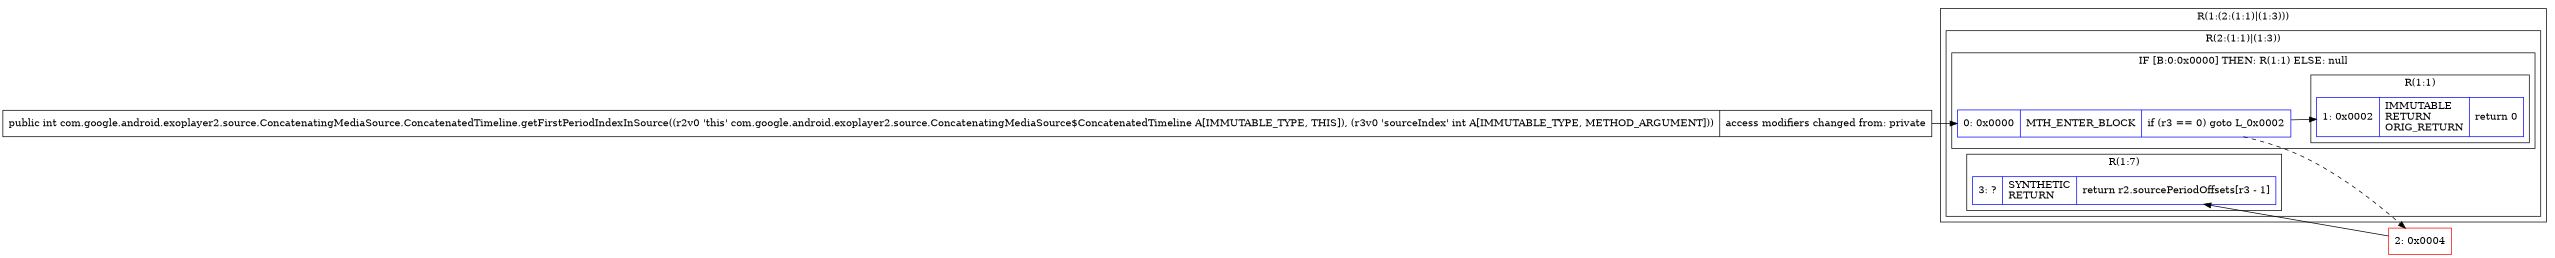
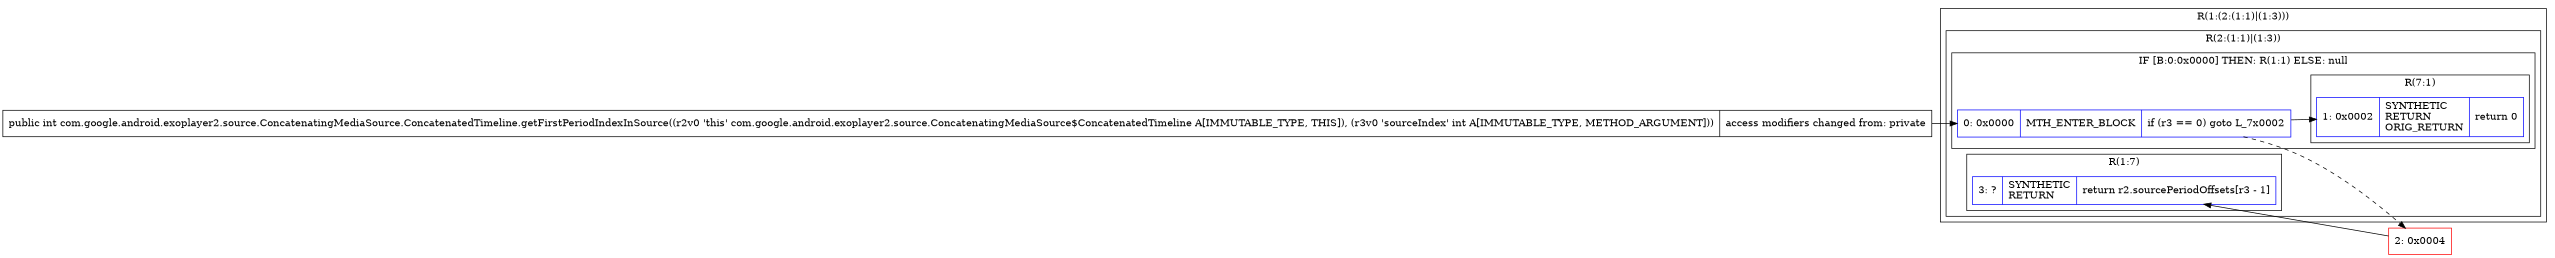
cluster "R(1:1)": label "R(1:1)" -> "R(7:1)"
node "1: 0x0002": text "IMMUTABLE" -> "SYNTHETIC"
node "0: 0x0000": text "if (r3 == 0) goto L_0x0002" -> "if (r3 == 0) goto L_7x0002"
